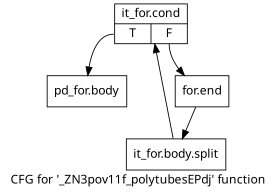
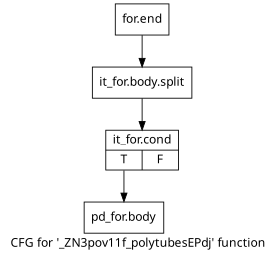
edge "it_for.cond" -> "for.end": removed
